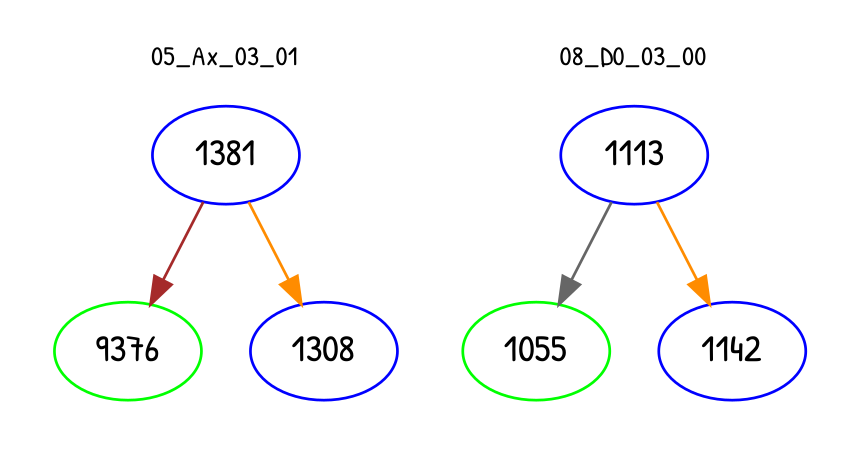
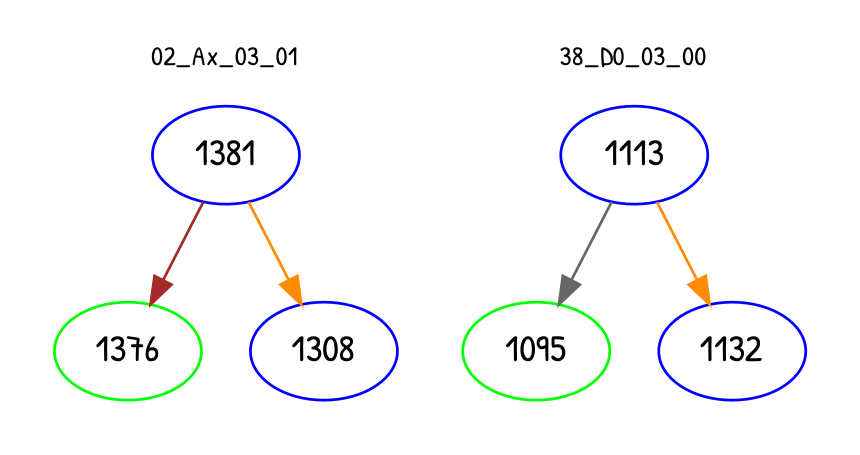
cluster "05_Ax_03_01": label "05_Ax_03_01" -> "02_Ax_03_01"
cluster "08_D0_03_00": label "08_D0_03_00" -> "38_D0_03_00"
node "9376": label "9376" -> "1376"
node "1055": label "1055" -> "1095"
node "1142": label "1142" -> "1132"
